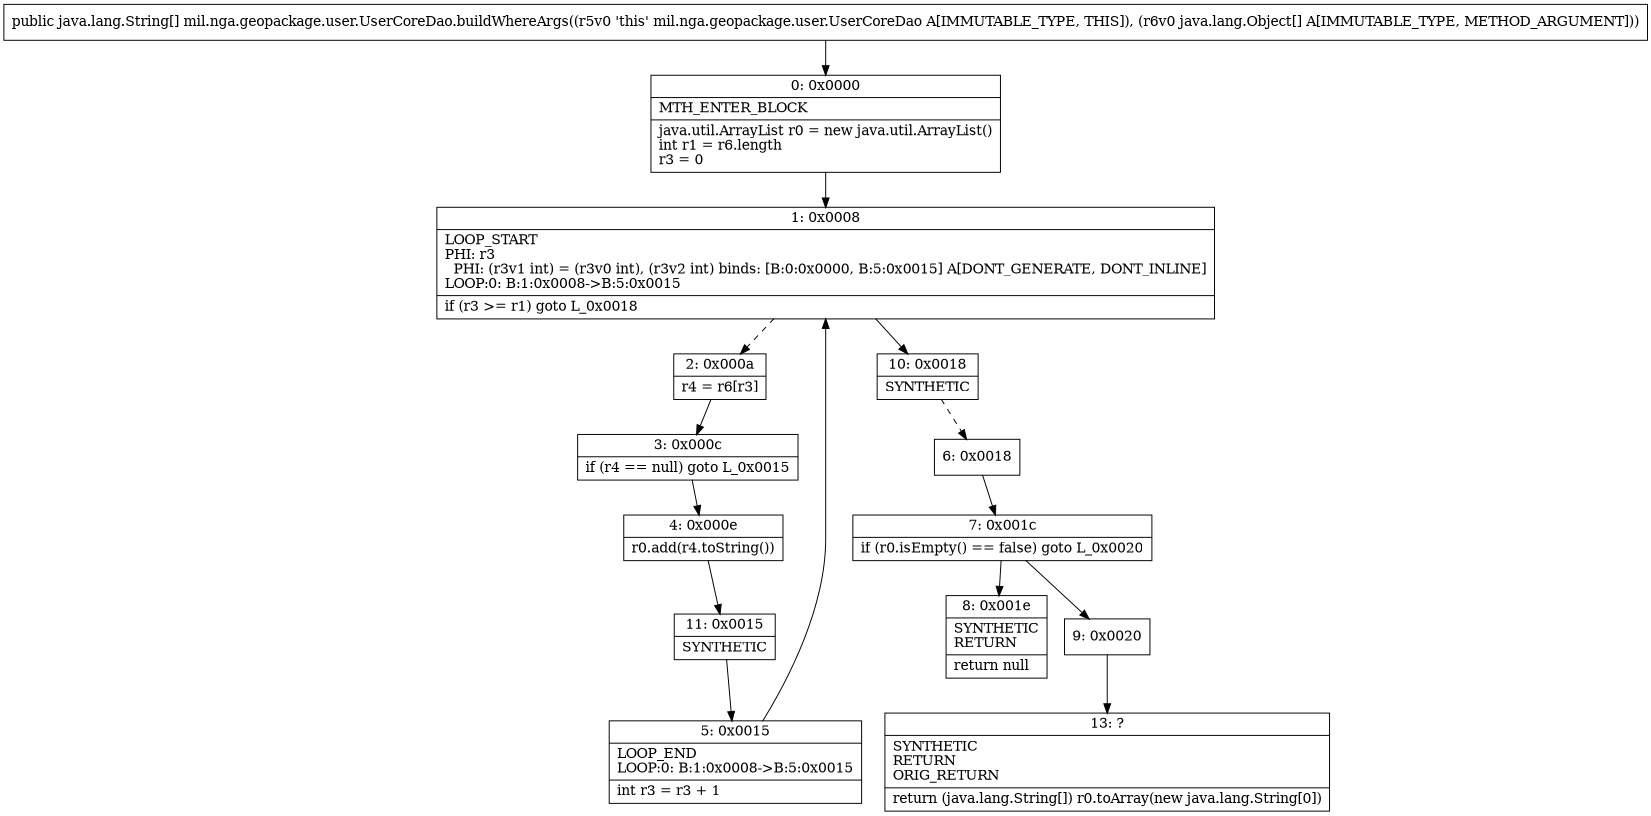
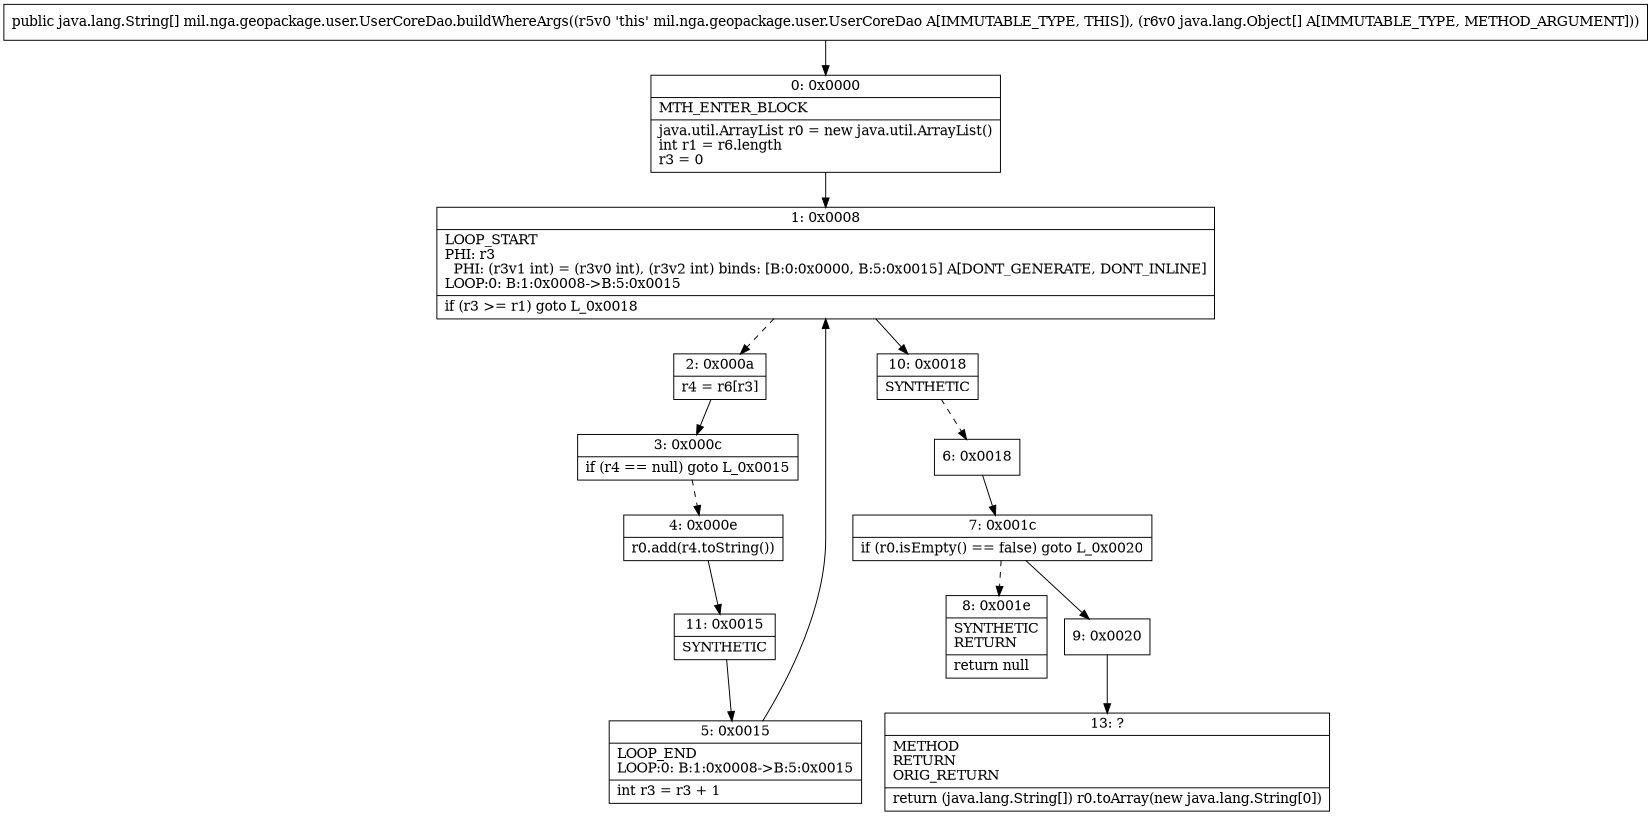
edge "3: 0x000c" -> "4: 0x000e": style solid -> dashed
edge "7: 0x001c" -> "8: 0x001e": style solid -> dashed
node "13: ?": text "SYNTHETIC" -> "METHOD"
